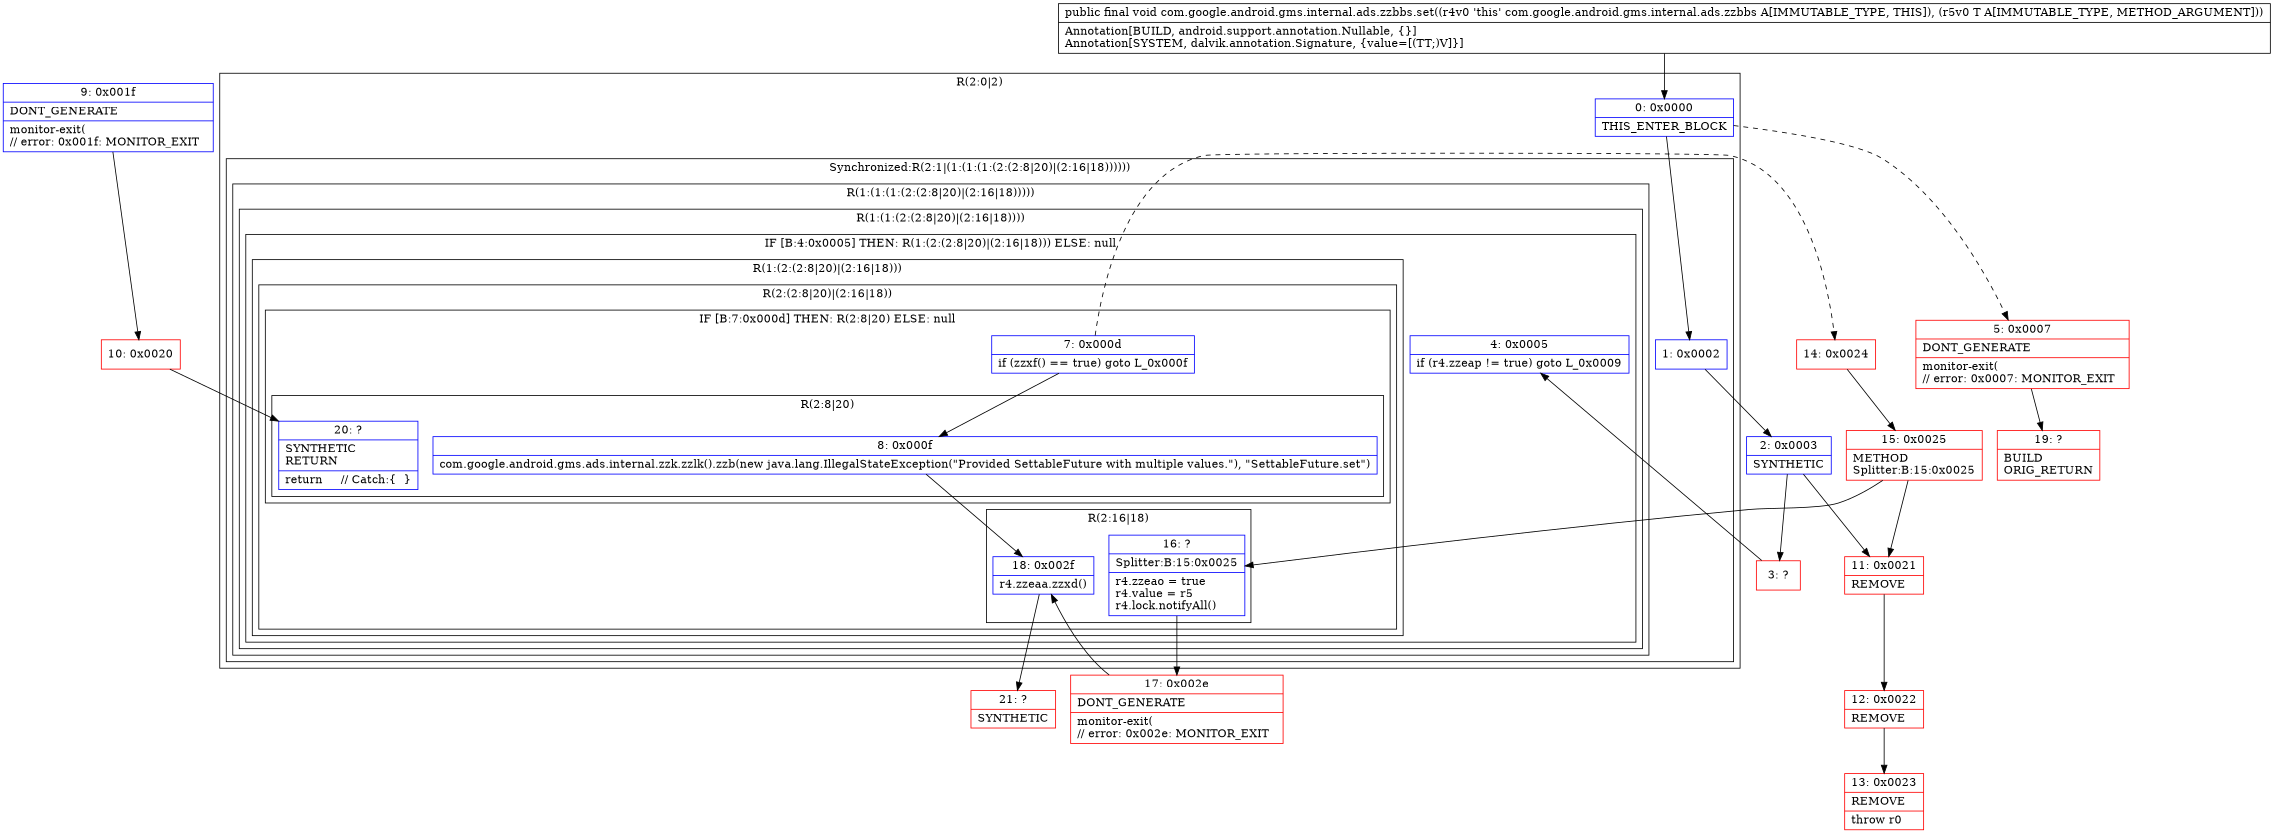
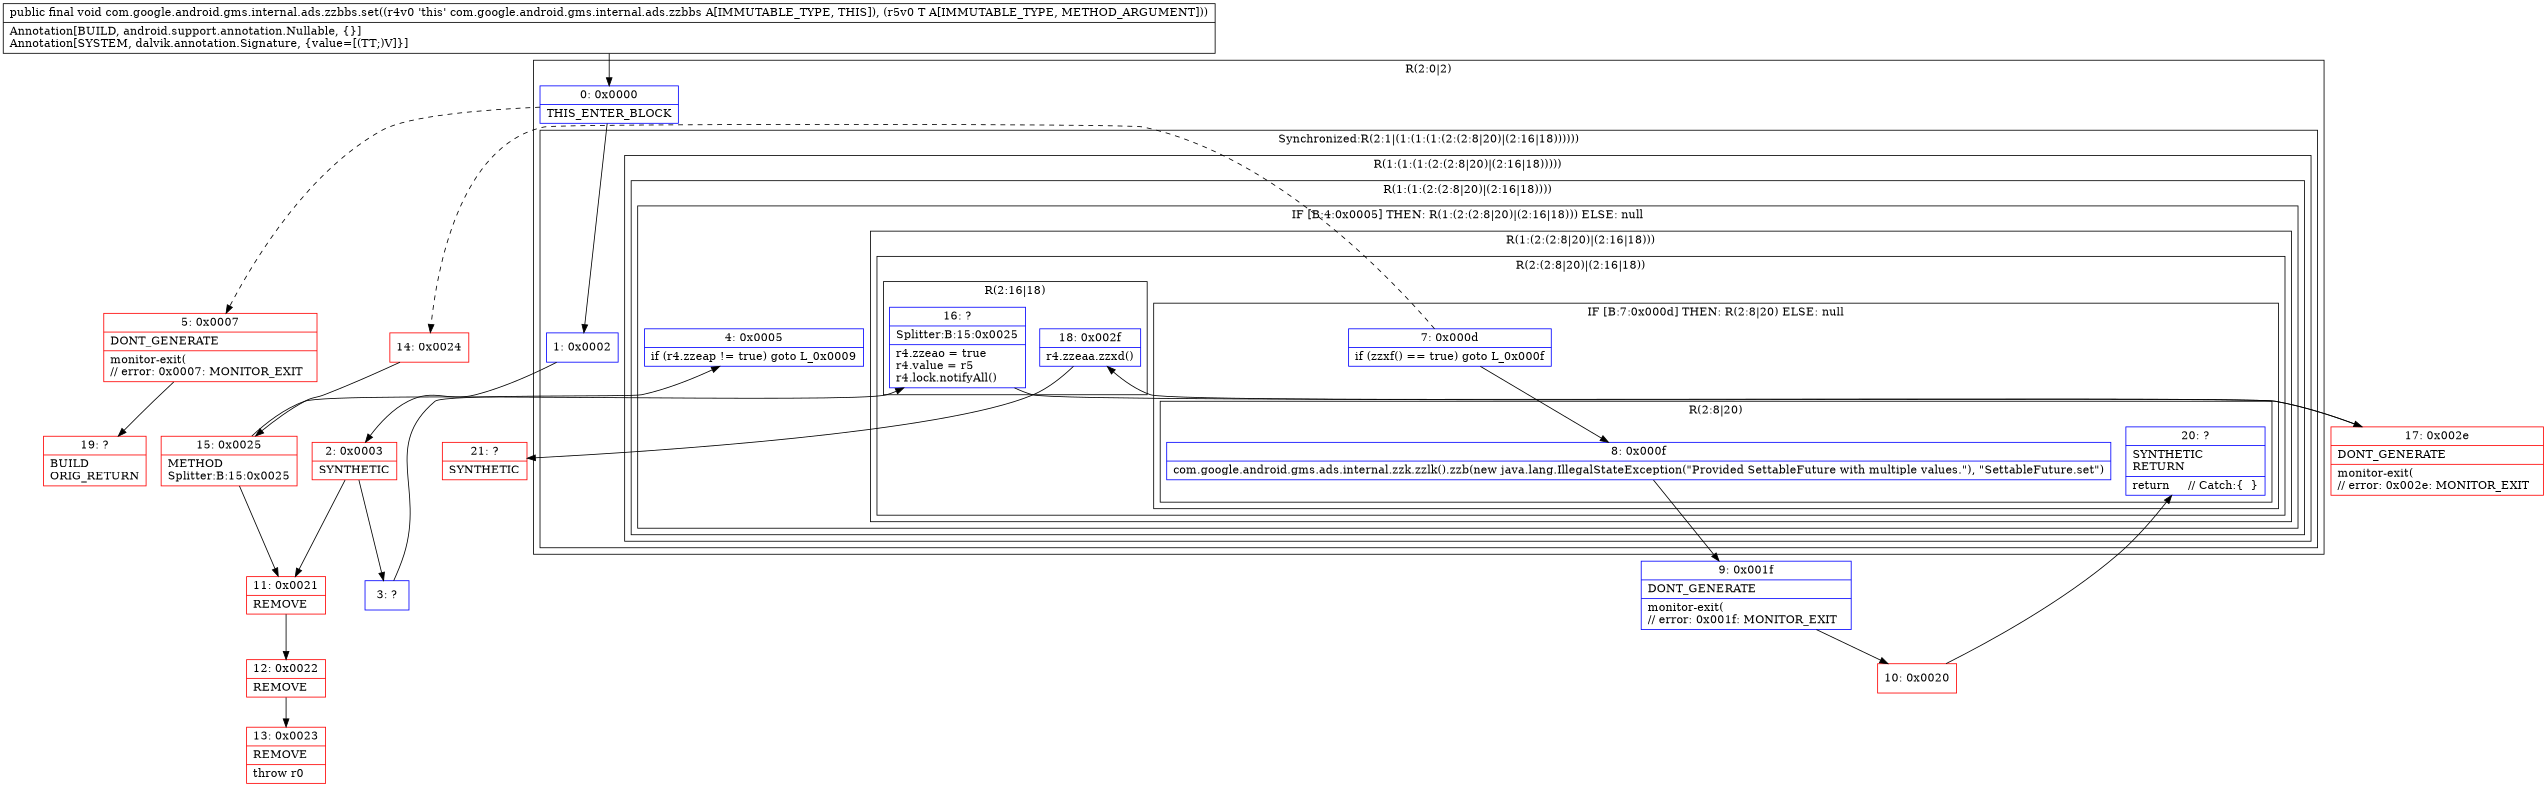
node "2: 0x0003": color blue -> red
edge "8: 0x000f" -> "18: 0x002f": now "8: 0x000f" -> "9: 0x001f"
node "3: ?": color red -> blue
